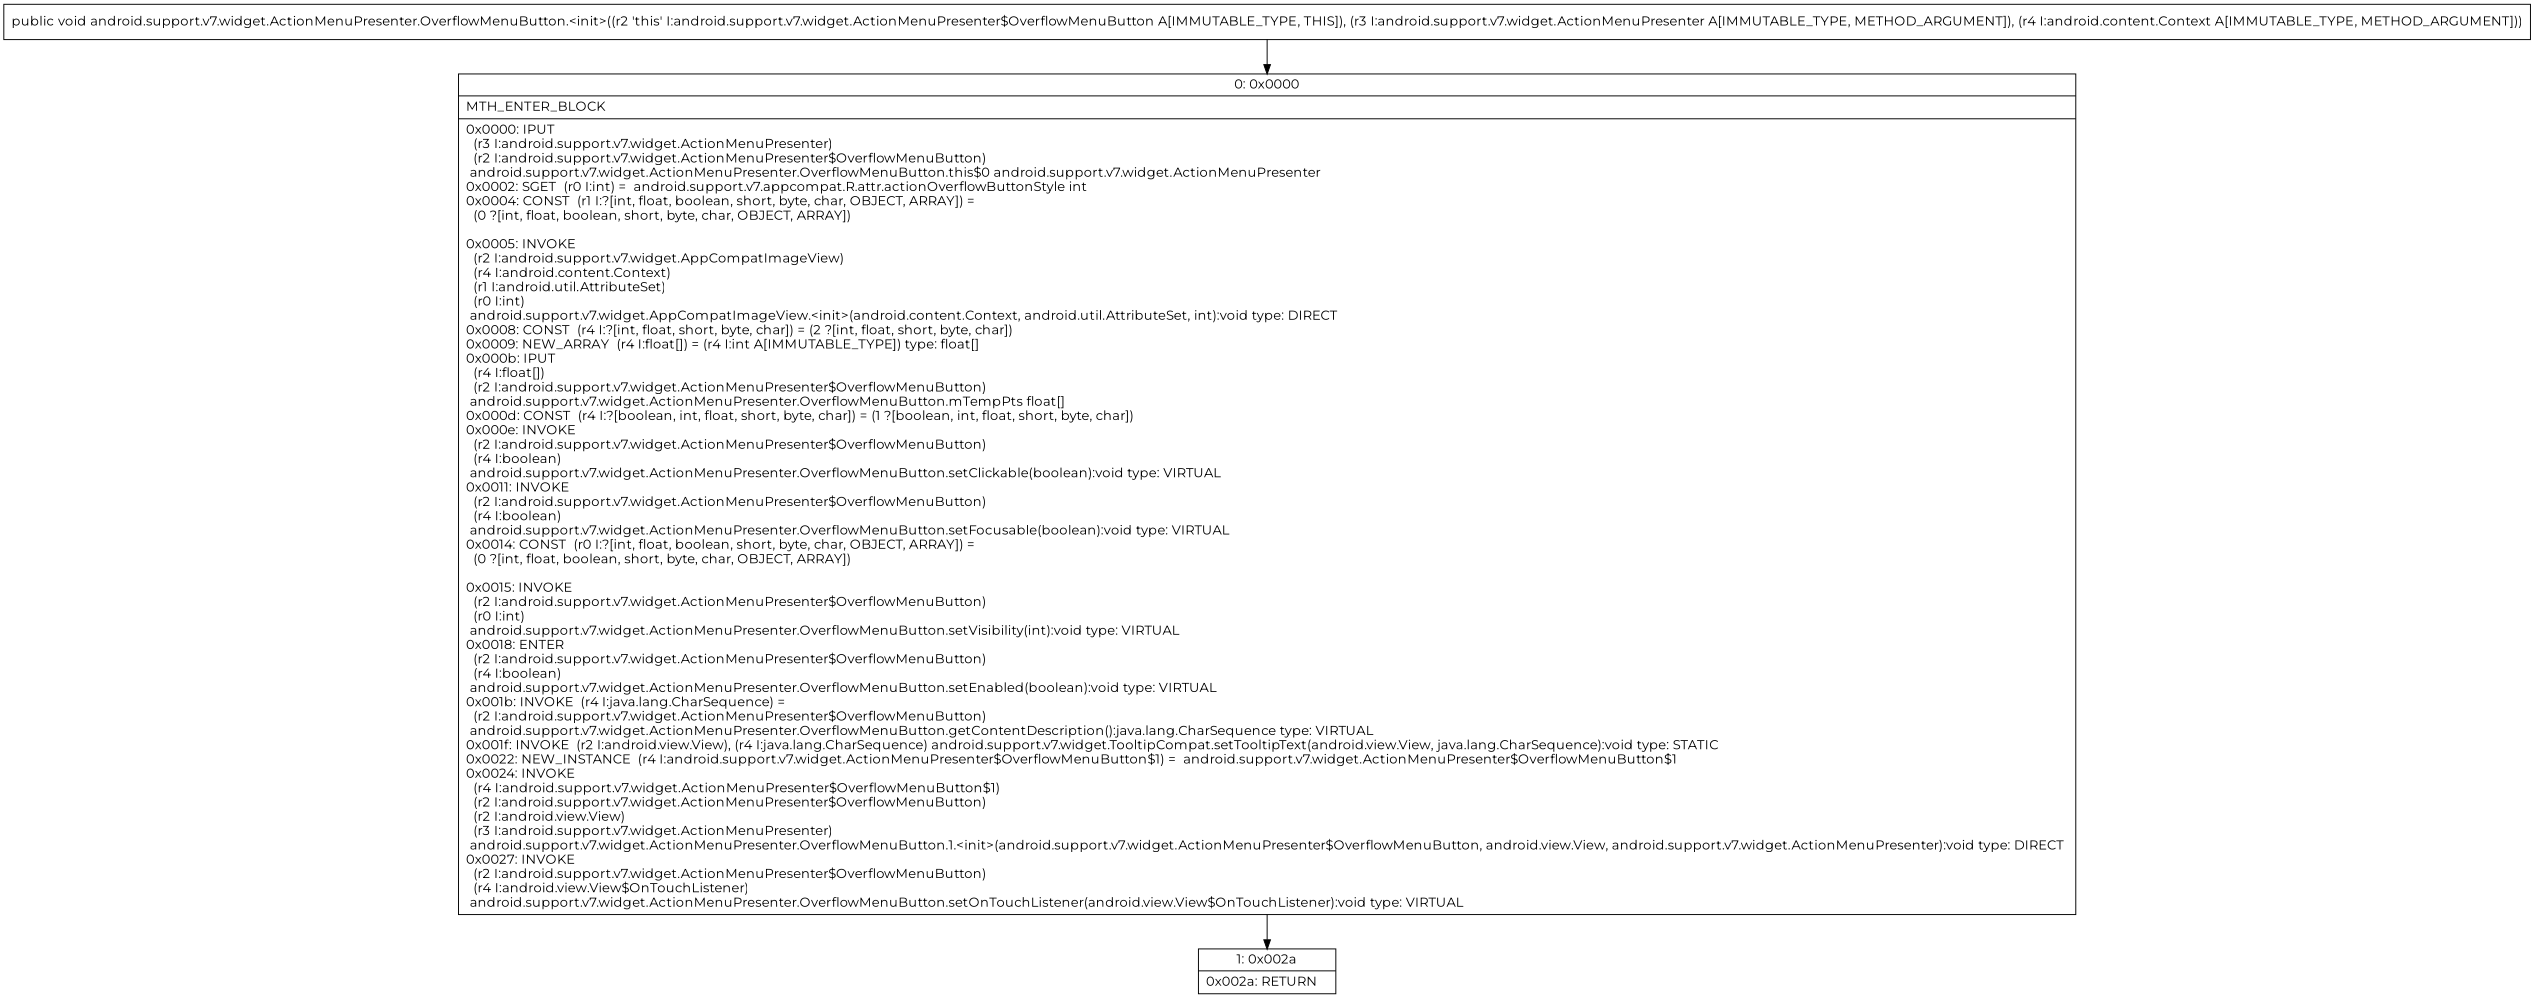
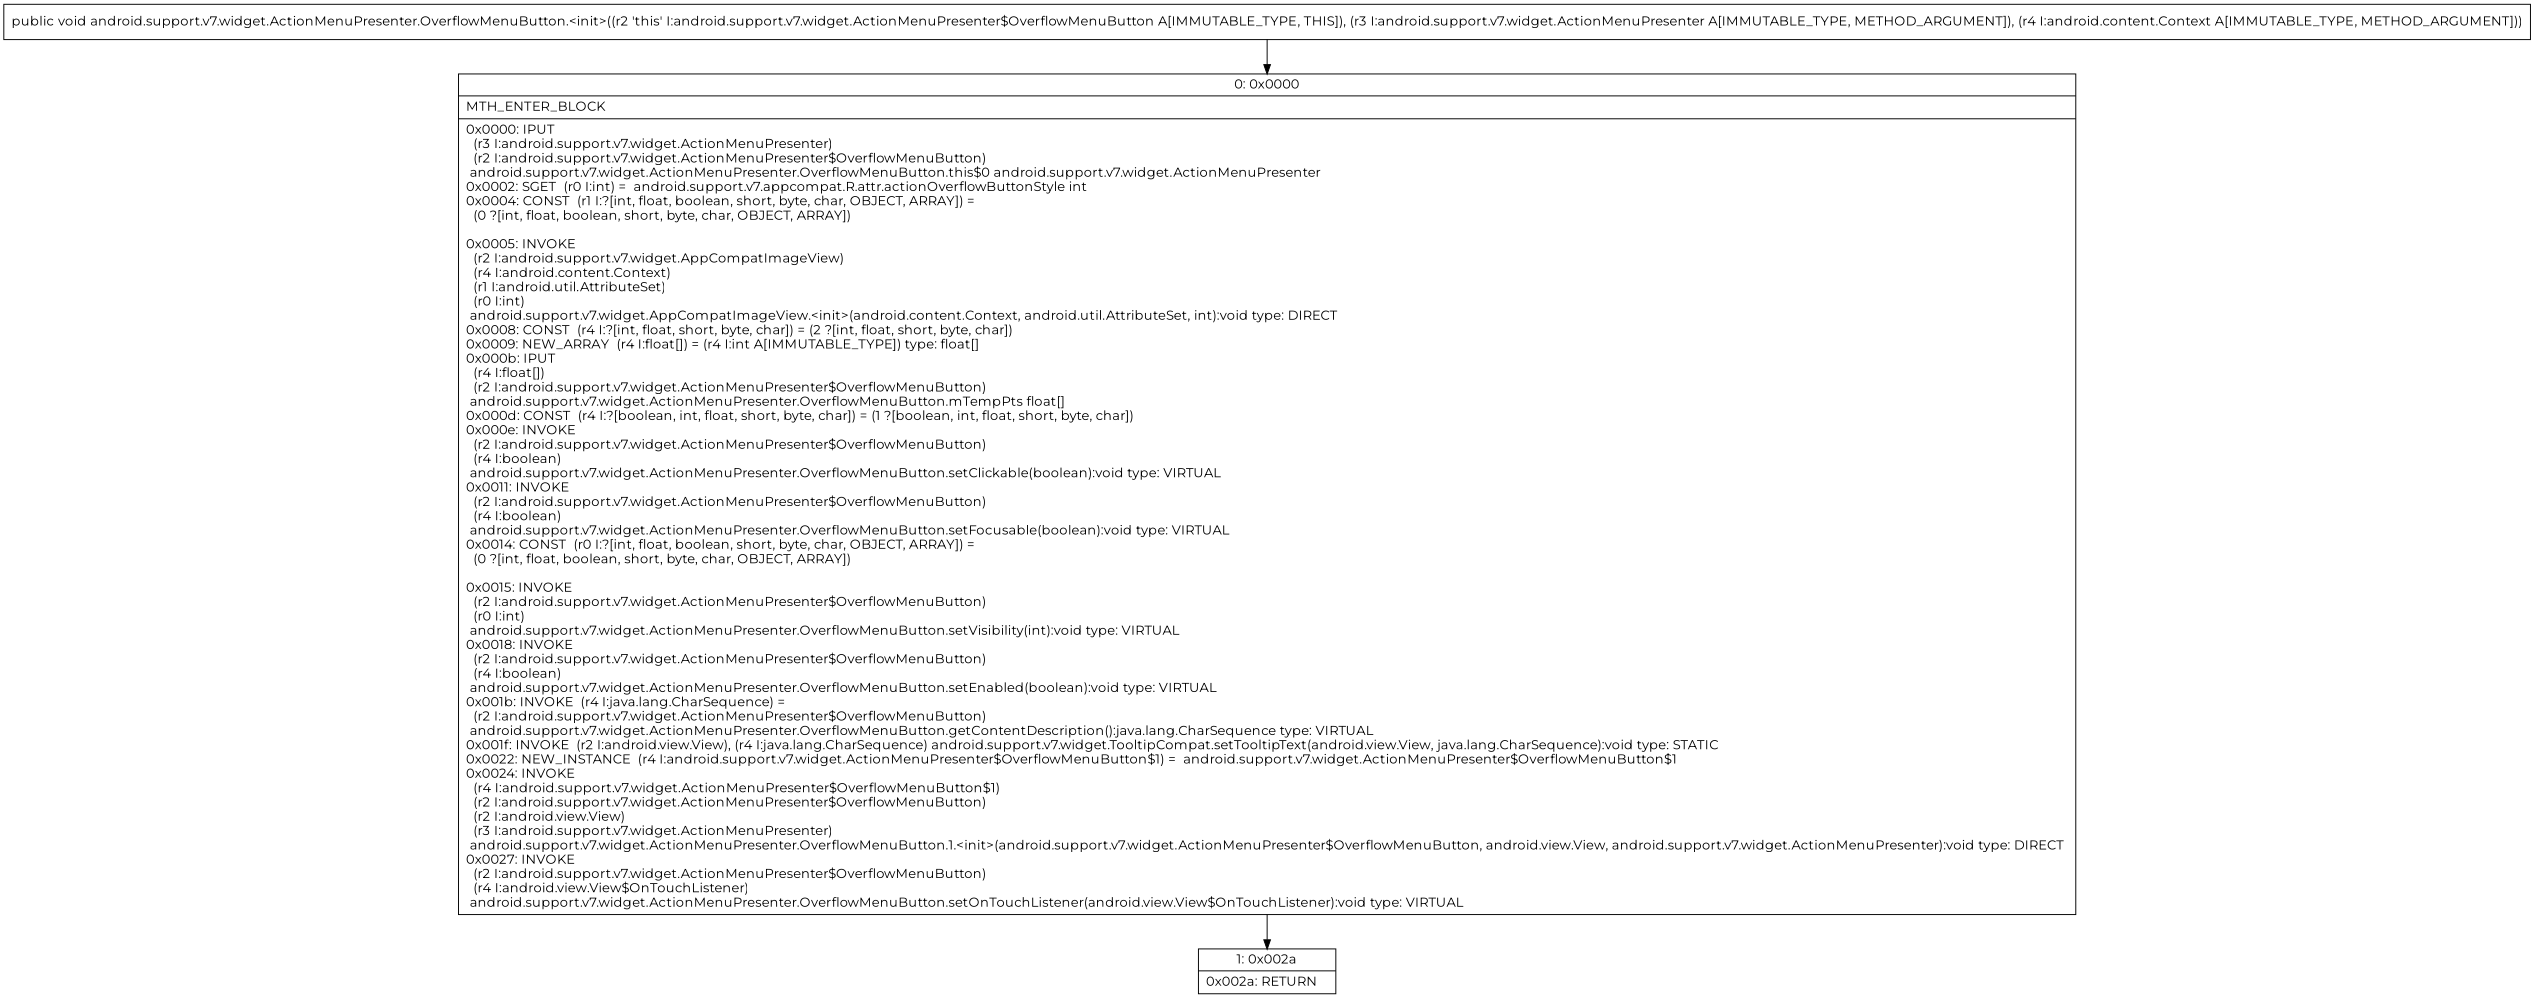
node "0: 0x0000": text "0x0018: ENTER" -> "0x0018: INVOKE"
